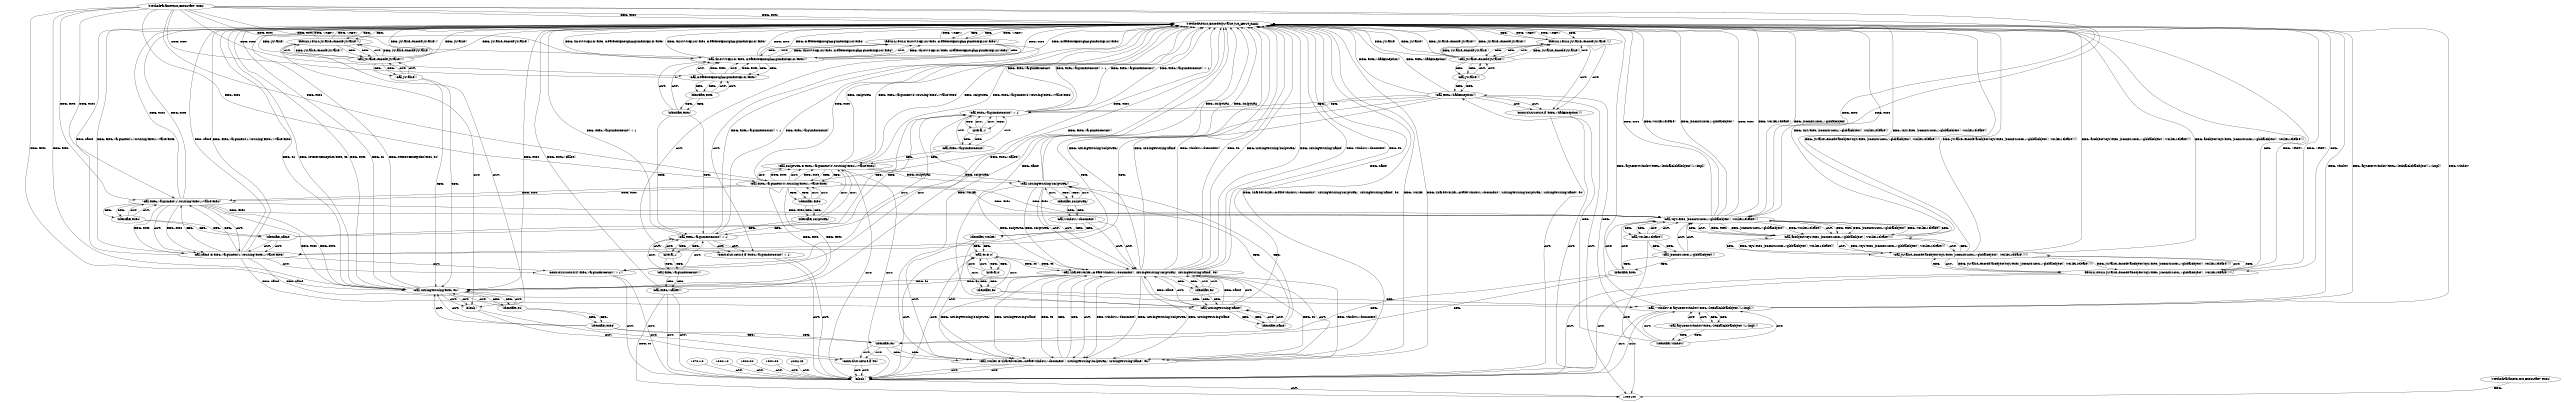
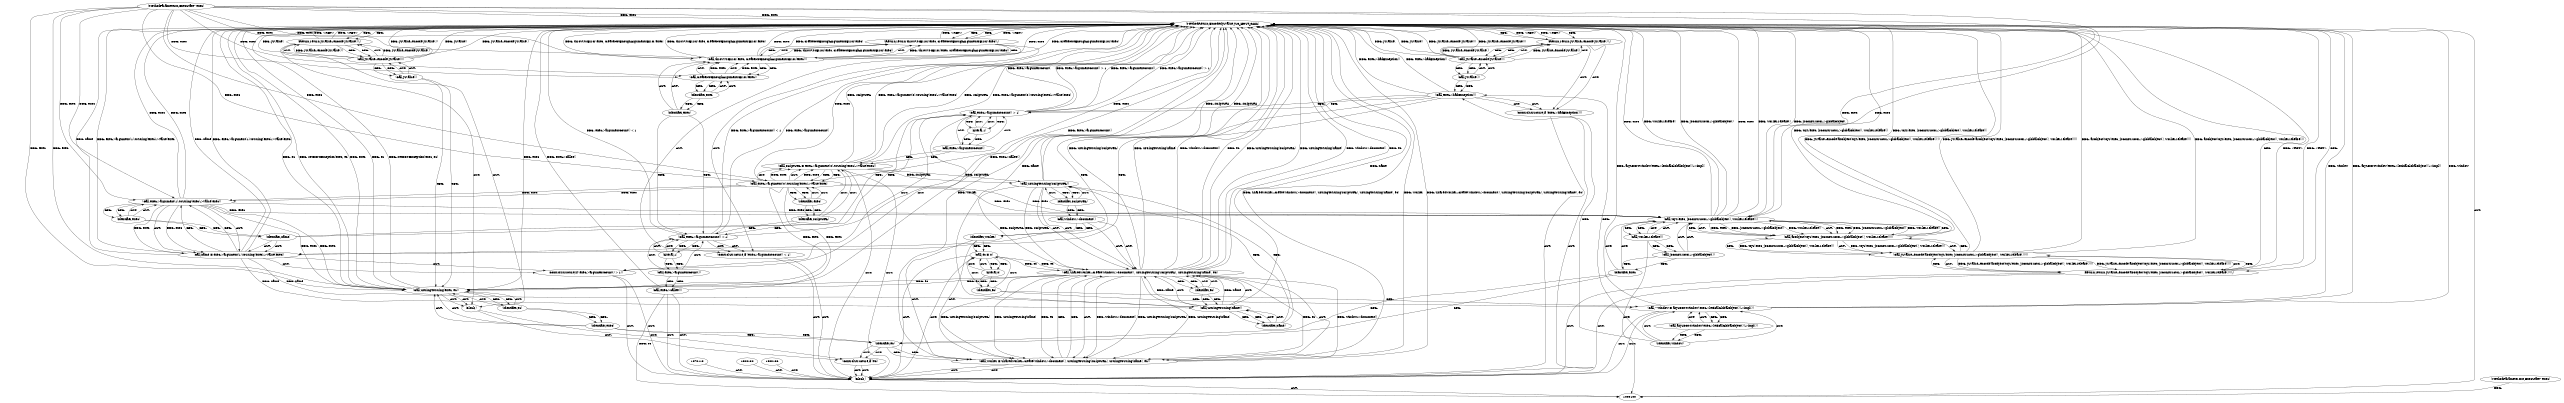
edge "(Call,exec->hadException())" -> "1000100": now "(MethodReturn,EncodedJSValue JSC_HOST_CALL)" -> "1000100"
node "1000118": removed
node "1000140": removed
